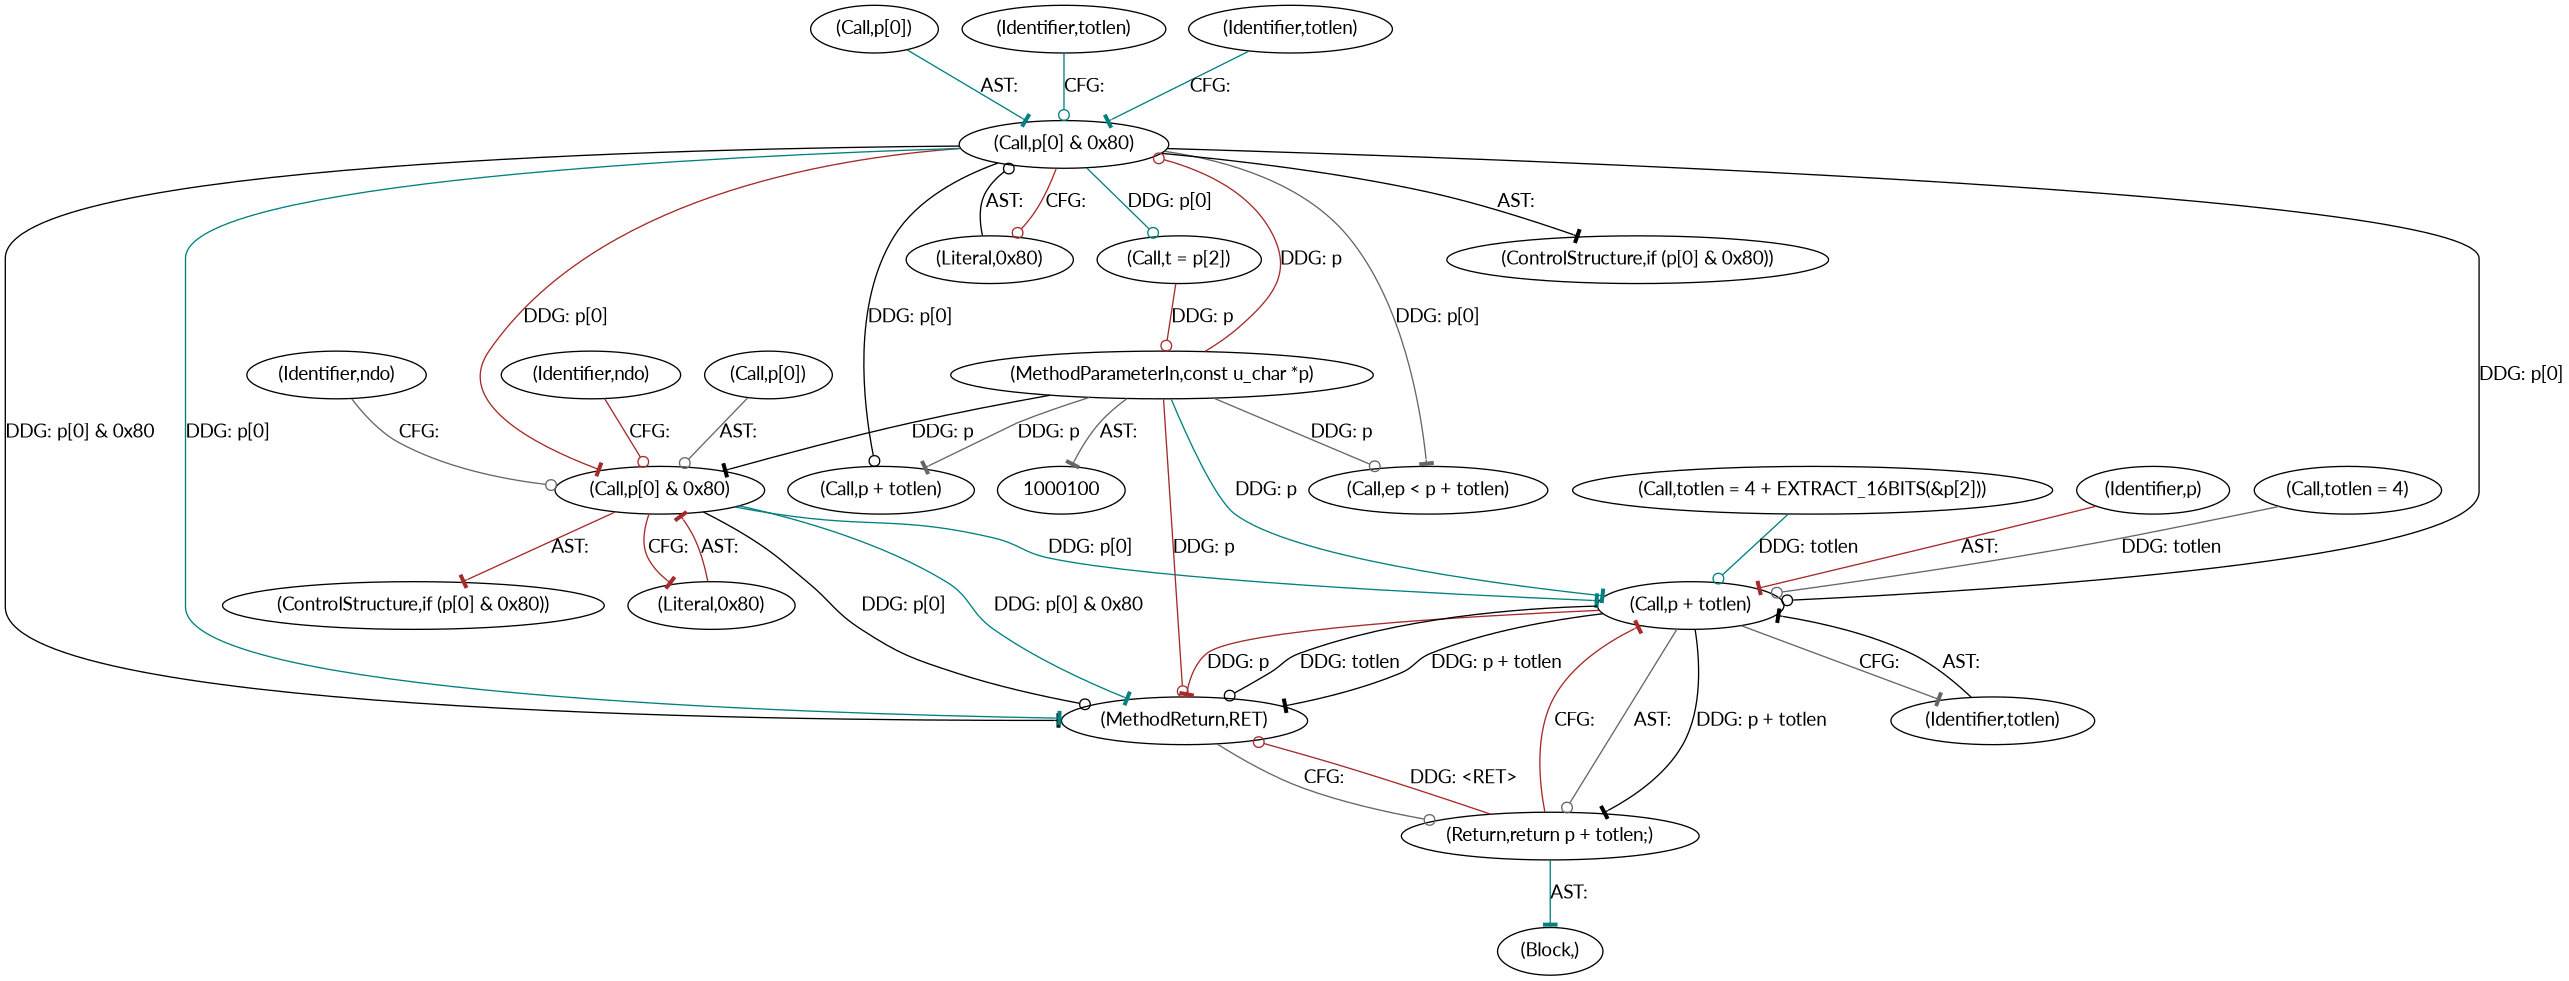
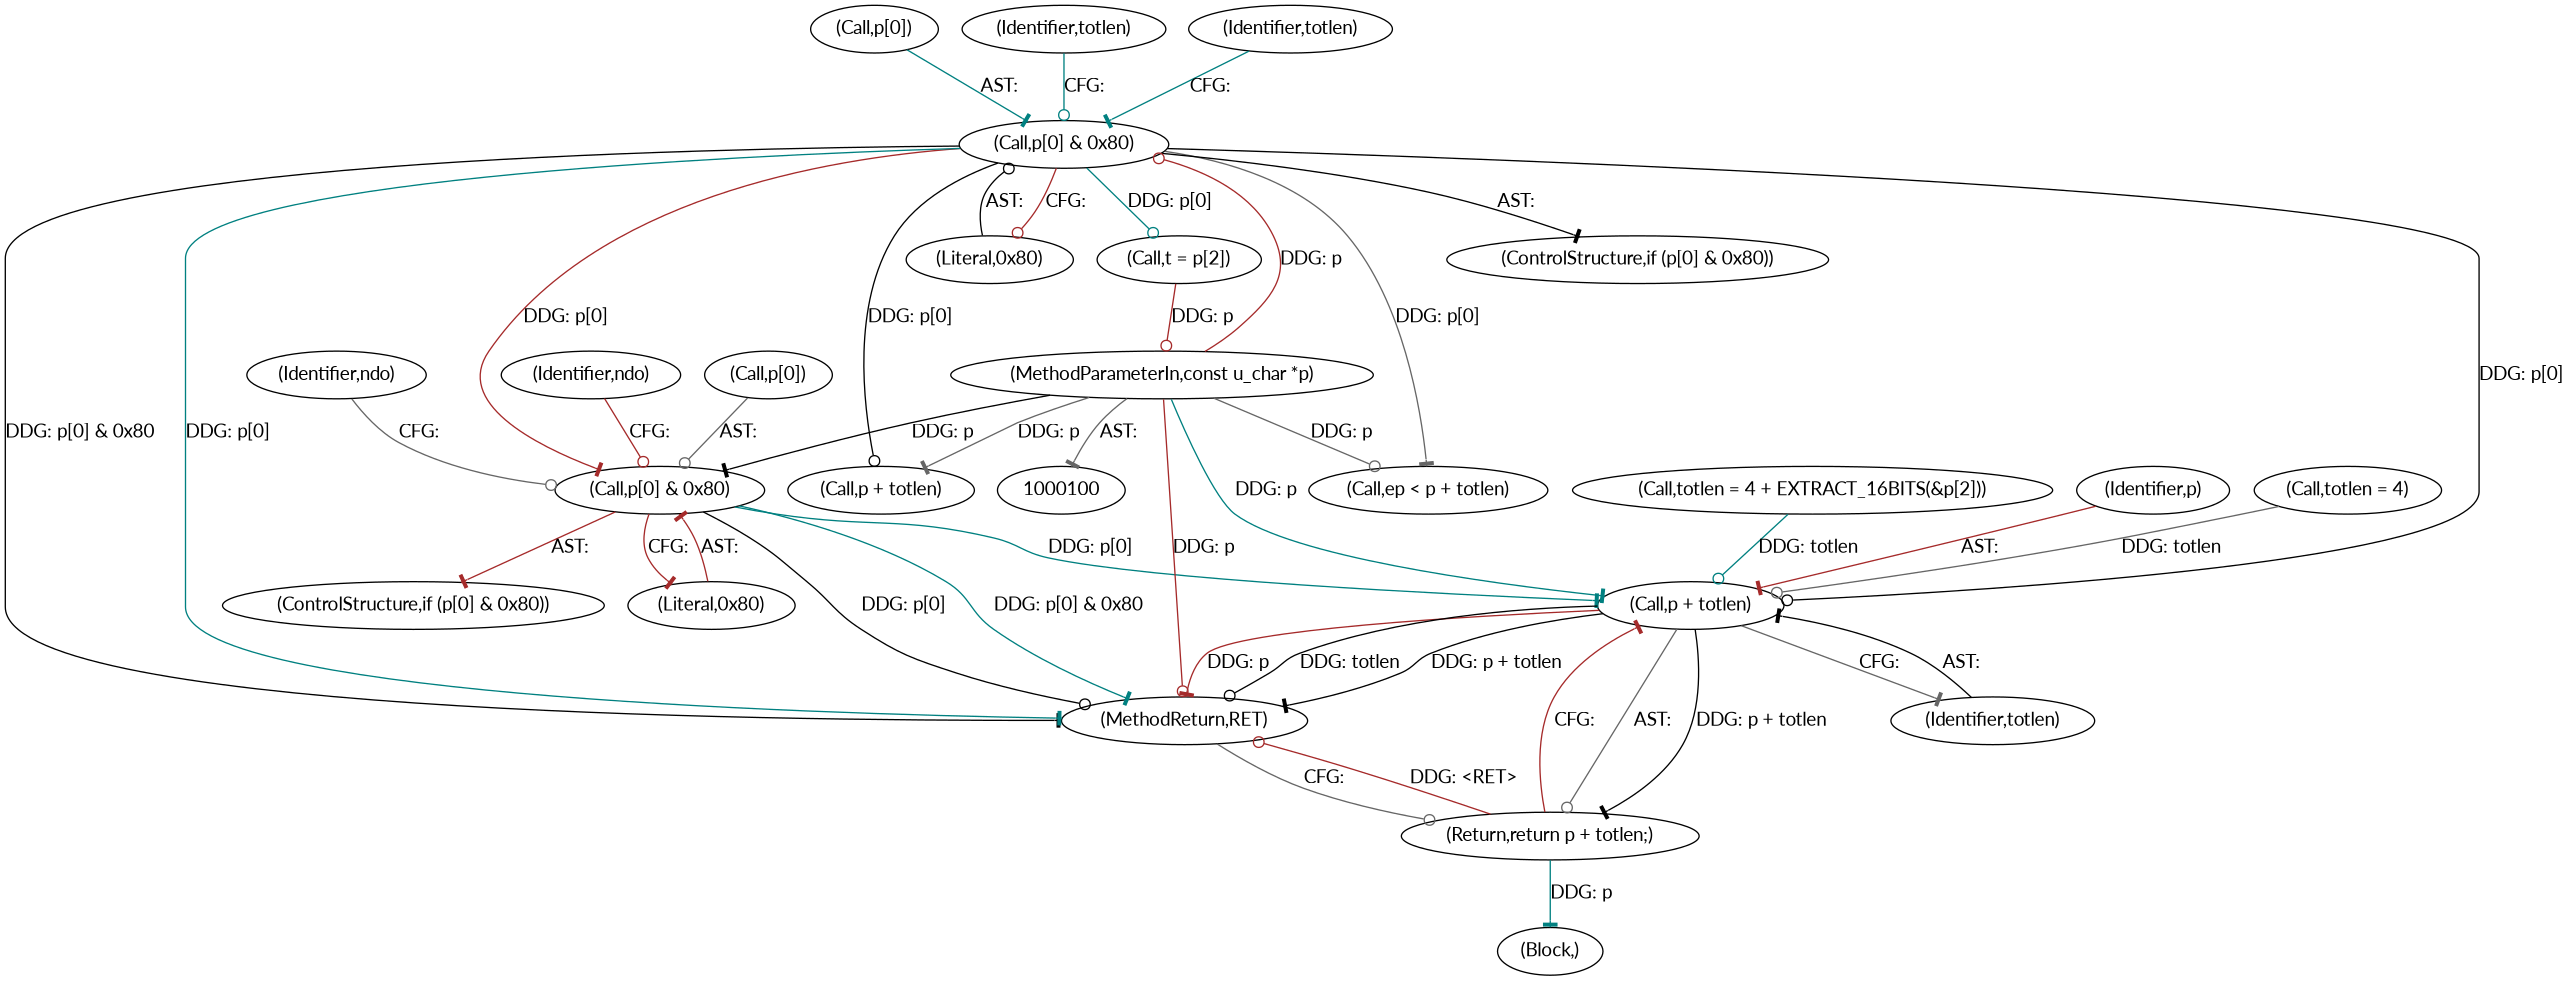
edge "(Return,return p + totlen;)" -> "(Block,)": label "AST: " -> "DDG: p"
